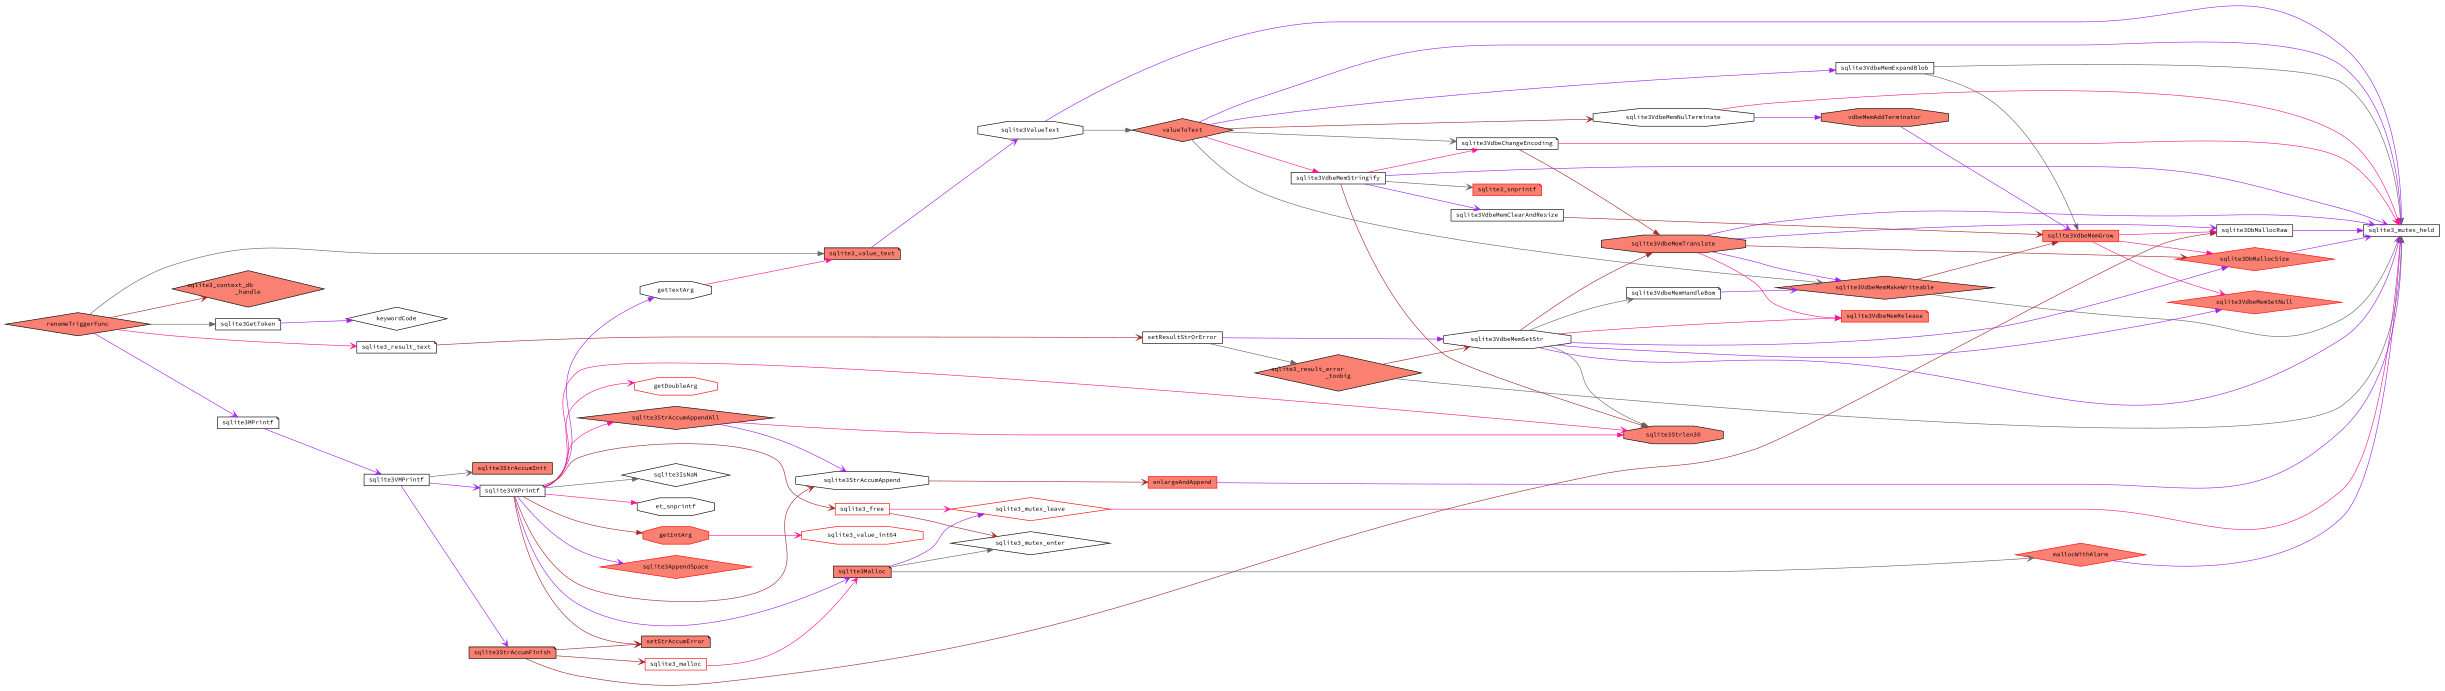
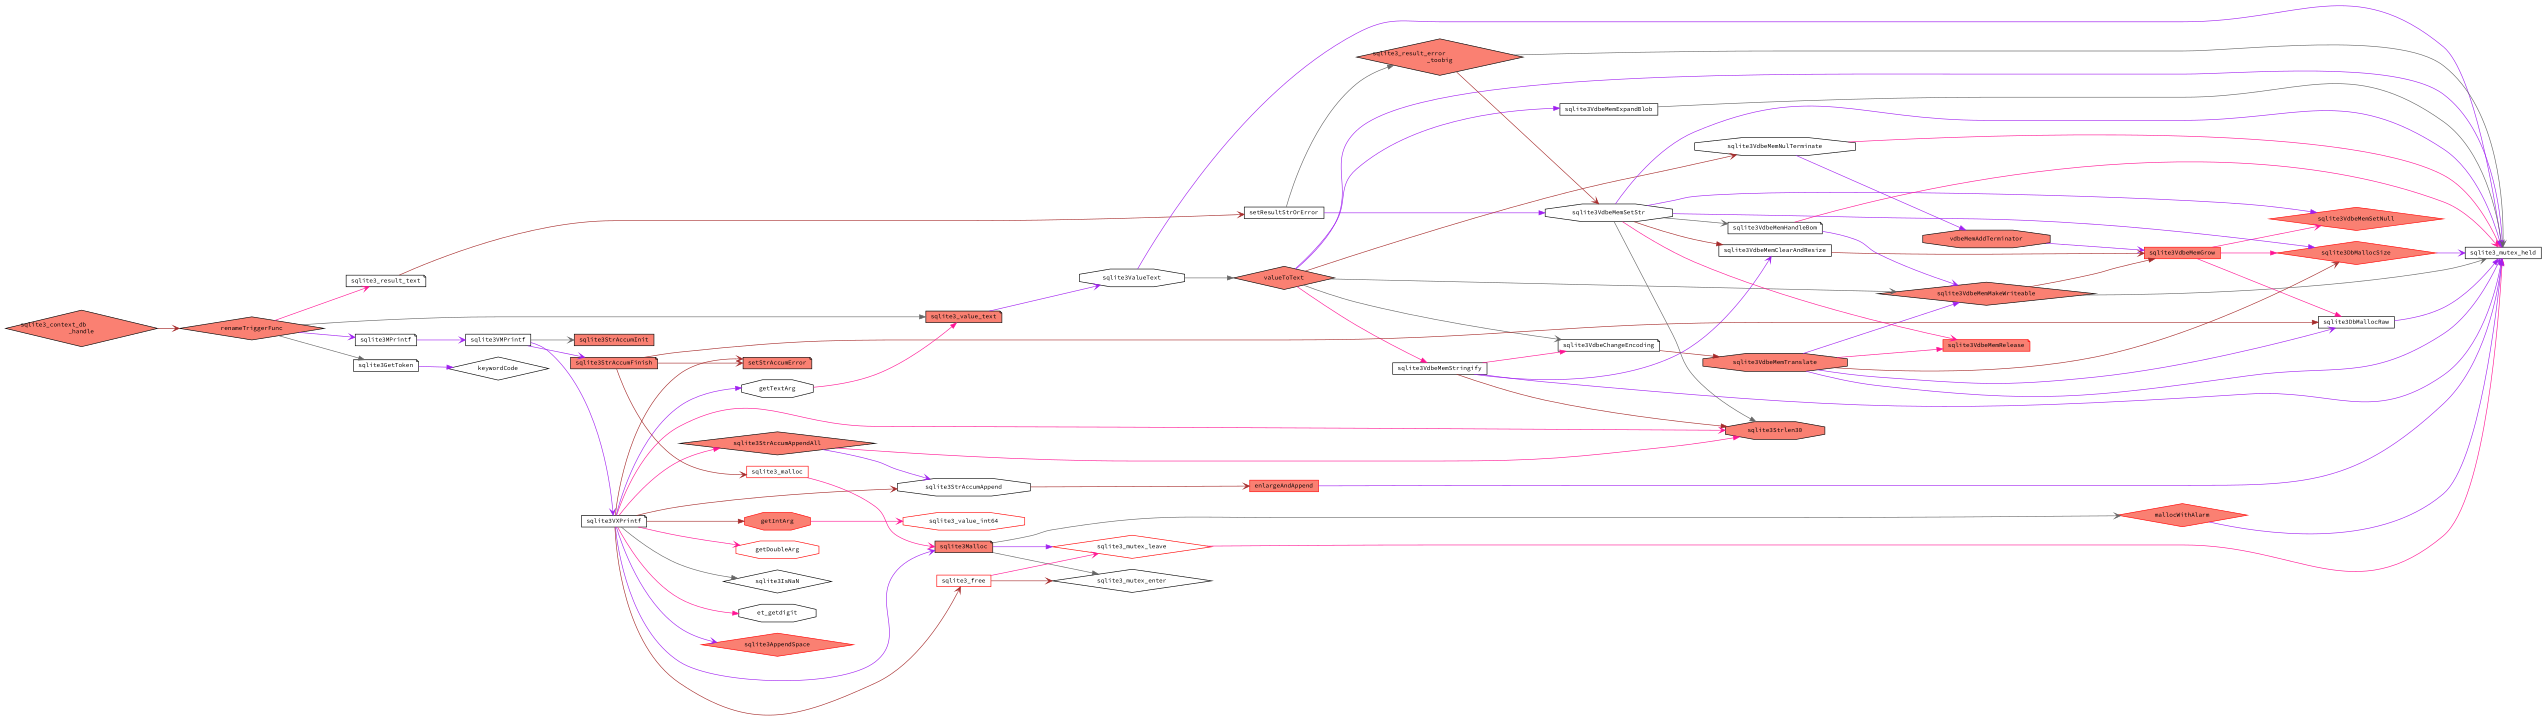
edge "sqlite3VdbeMemExpandBlob" -> "sqlite3VdbeMemGrow": removed
edge "sqlite3VdbeChangeEncoding" -> "sqlite3_mutex_held": now "sqlite3VdbeMemHandleBom" -> "sqlite3_mutex_held"
node "sqlite3_snprintf": removed
edge "sqlite3VdbeMemSetStr" -> "sqlite3VdbeMemTranslate": now "sqlite3VdbeMemSetStr" -> "sqlite3VdbeMemClearAndResize"
edge "renameTriggerFunc" -> "sqlite3_context_db _handle": reversed
node "et_snprintf": label "et_snprintf" -> "et_getdigit"
